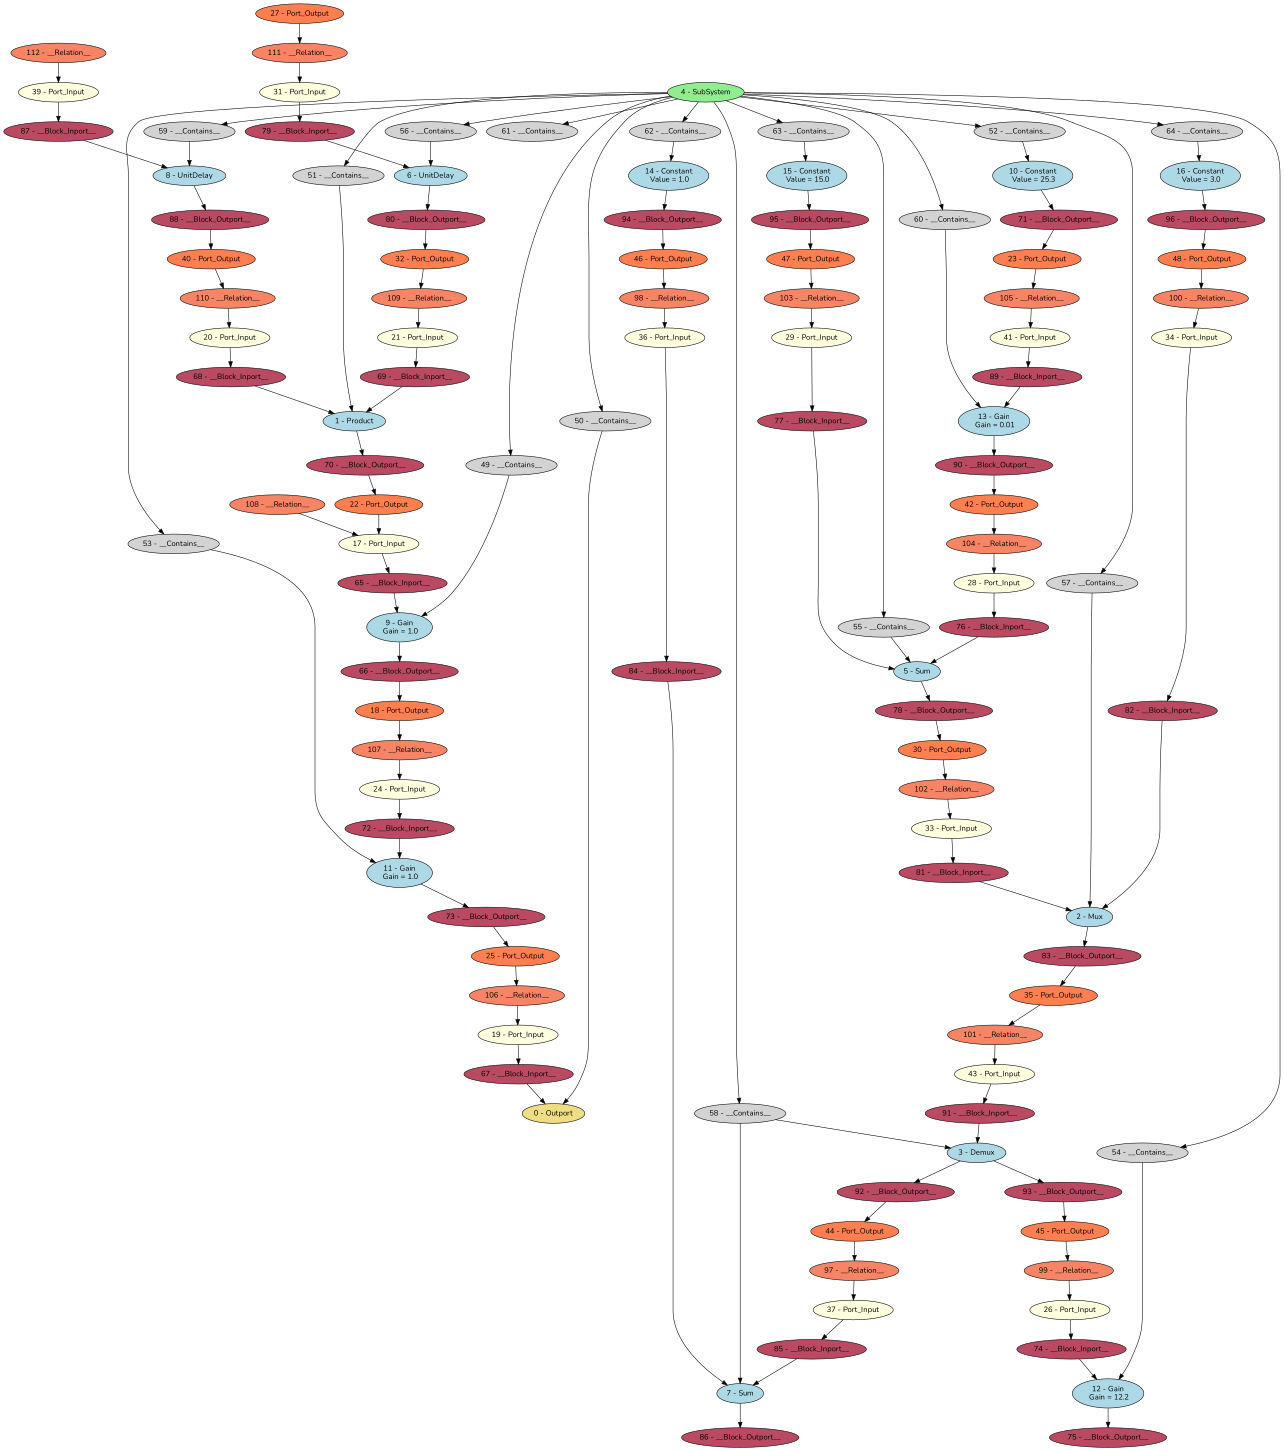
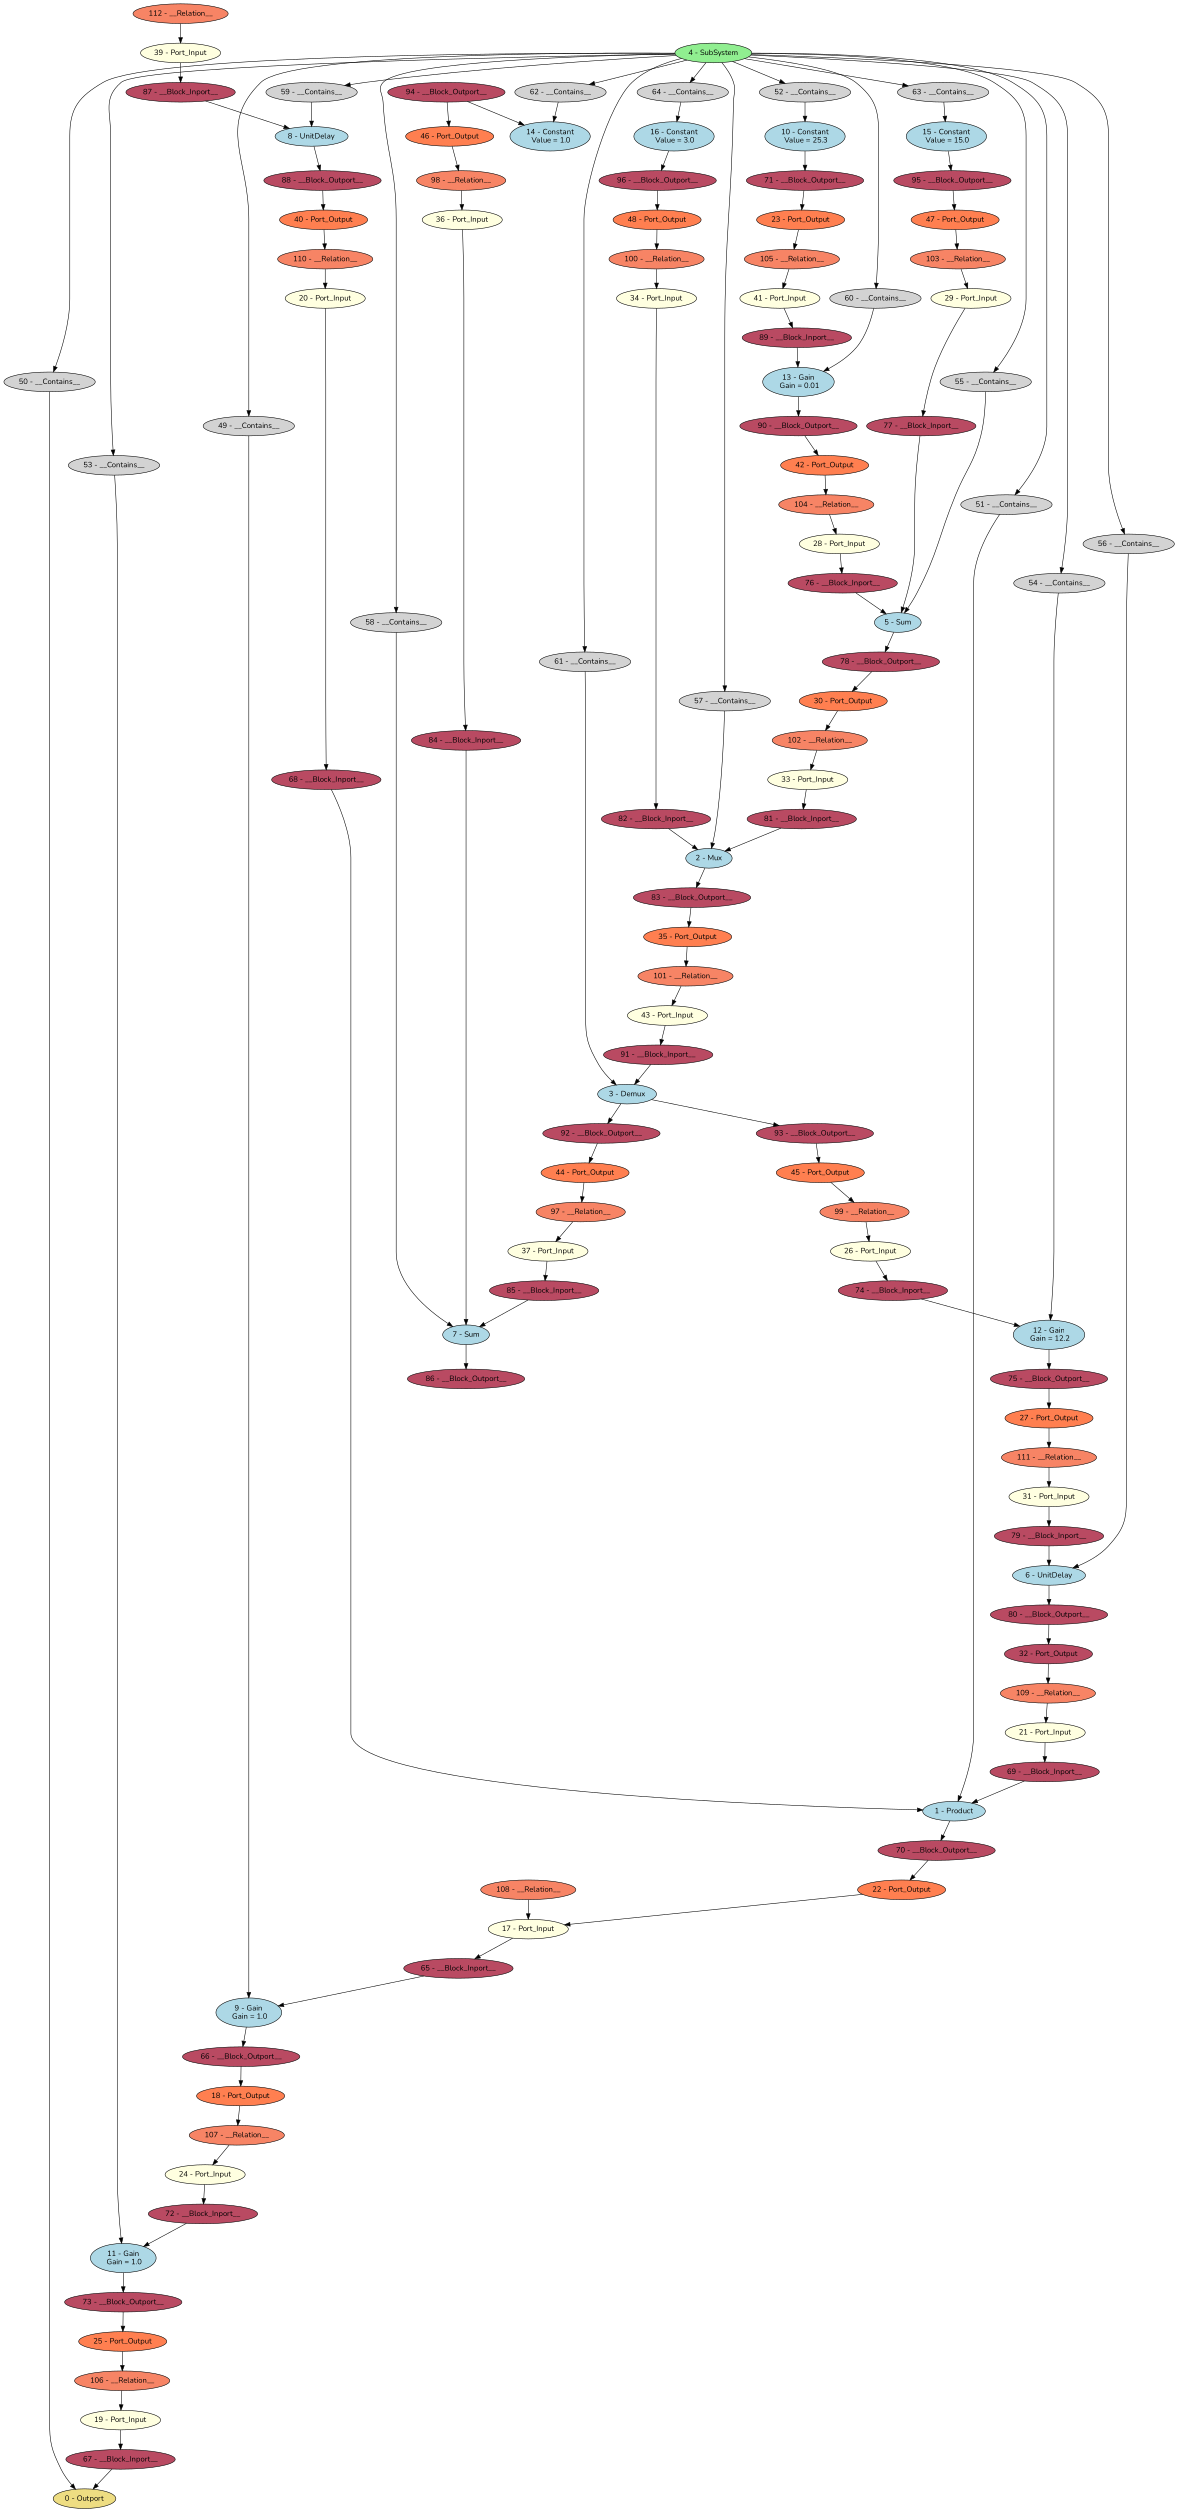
edge "14 - Constant Value = 1.0" -> "94 - __Block_Outport__": reversed
node "32 - Port_Output": fillcolor coral -> #b94a62
edge "58 - __Contains__" -> "3 - Demux": now "61 - __Contains__" -> "3 - Demux"
edge "75 - __Block_Outport__" -> "27 - Port_Output": added
